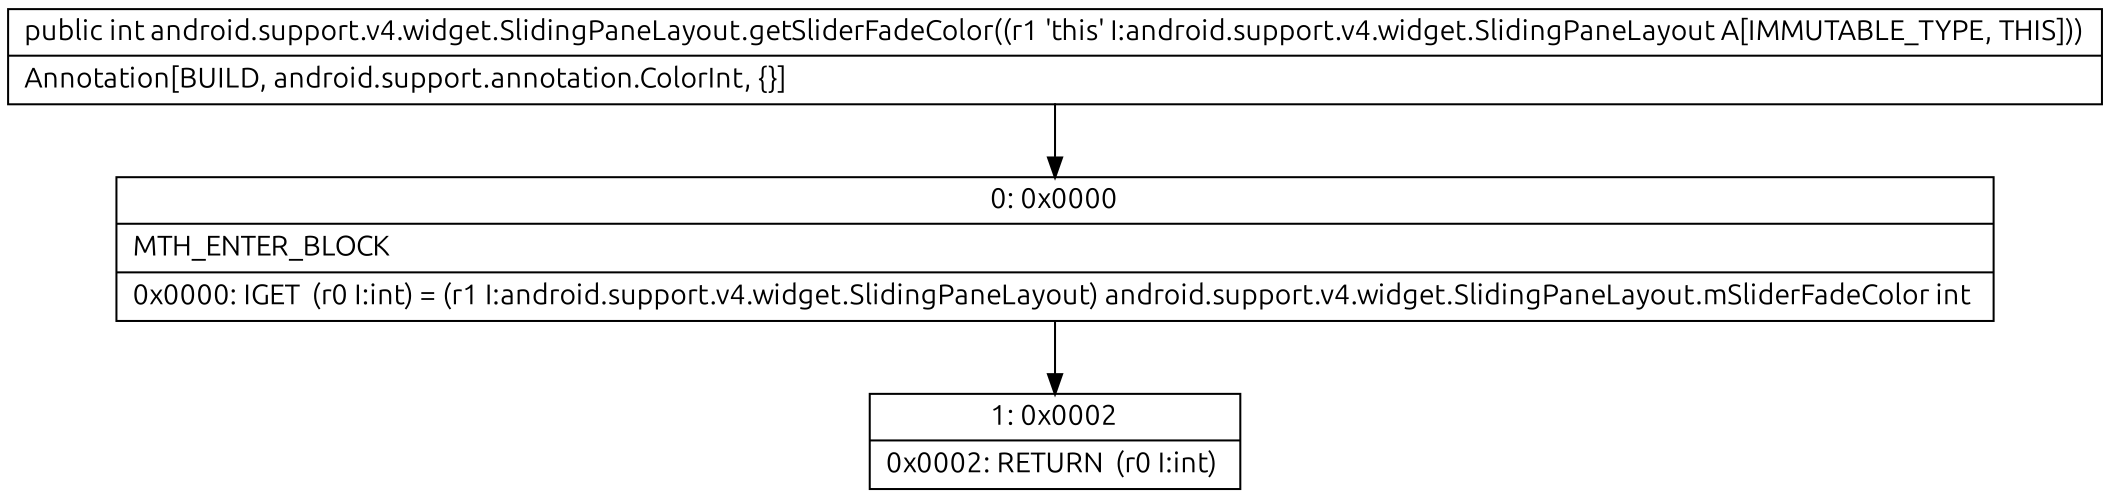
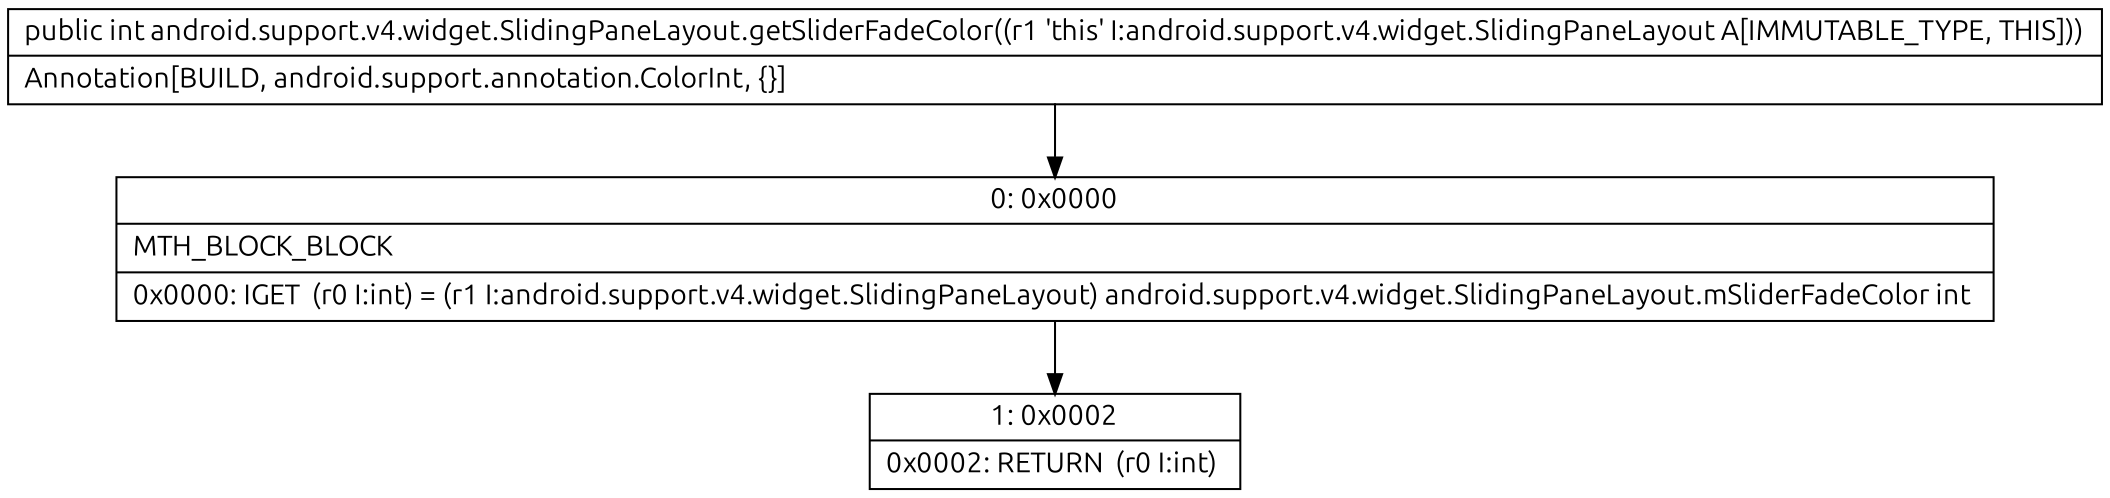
node "0: 0x0000": text "MTH_ENTER_BLOCK" -> "MTH_BLOCK_BLOCK"
